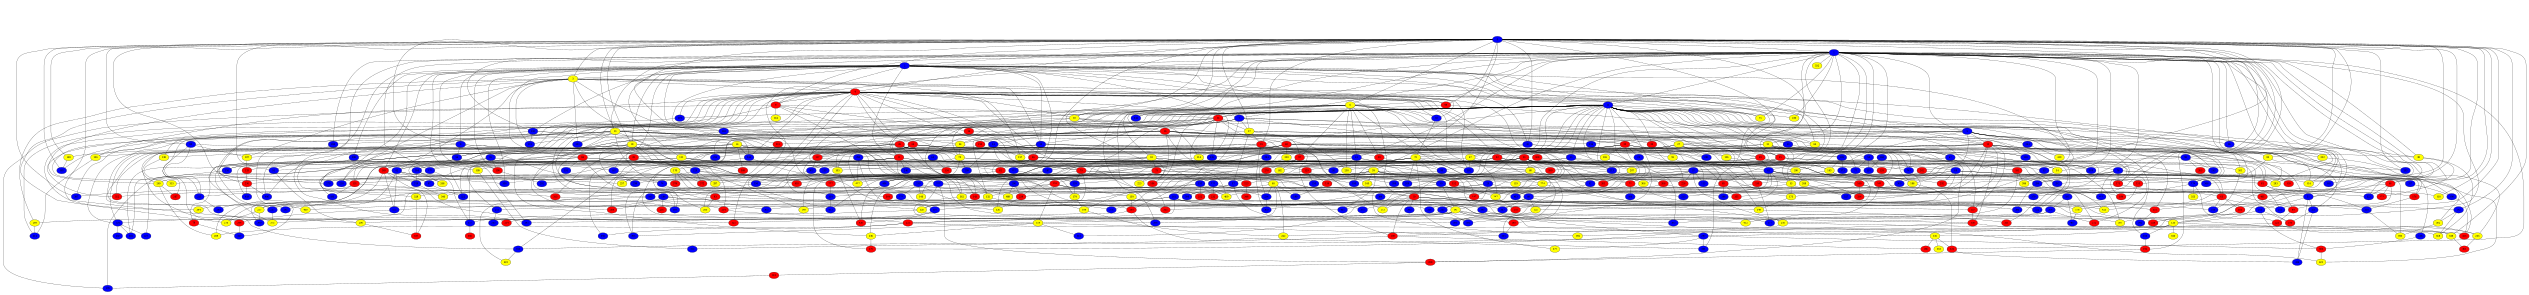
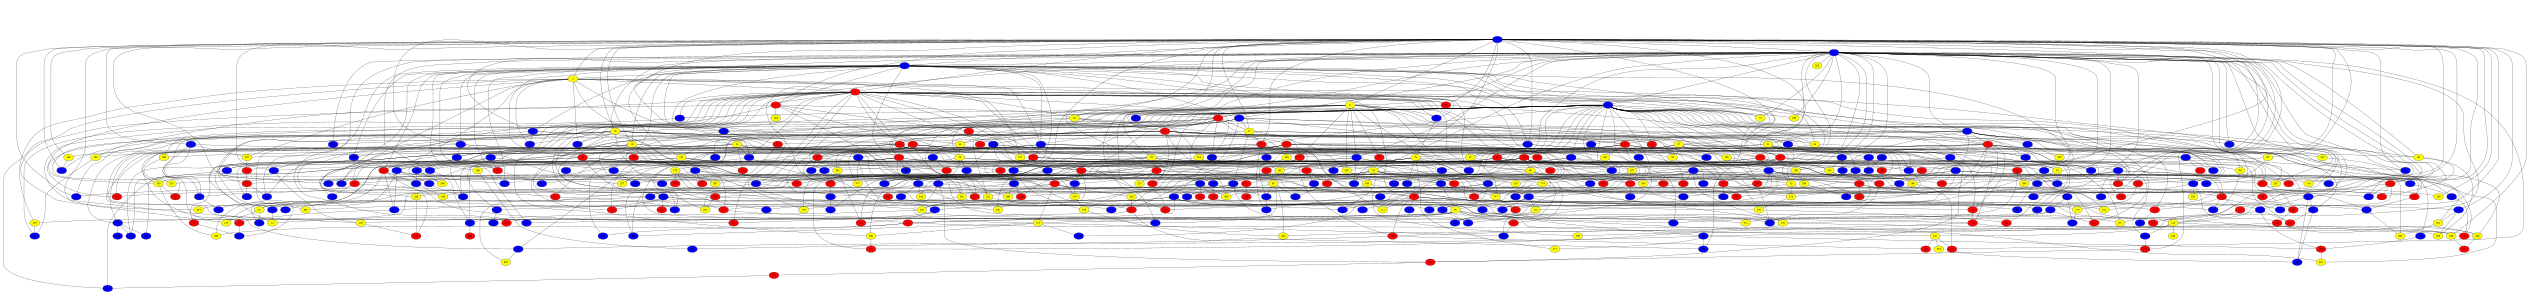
edge "83" -- "314": now "83" -- "208"
